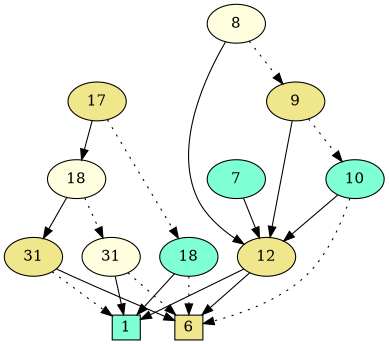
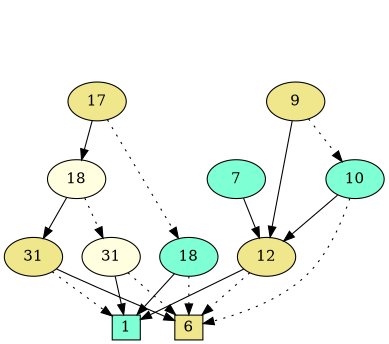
node "8": removed
edge "12" -> "6": style filled -> dotted
